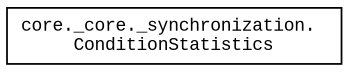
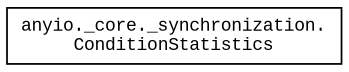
node "core._core._synchronization. ConditionStatistics": label "core._core._synchronization. ConditionStatistics" -> "anyio._core._synchronization. ConditionStatistics"
